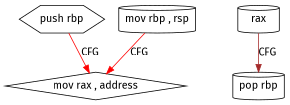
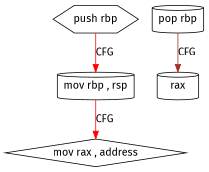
edge "rax" -> "pop rbp": reversed
edge "push rbp" -> "mov rax , address": now "push rbp" -> "mov rbp , rsp"
